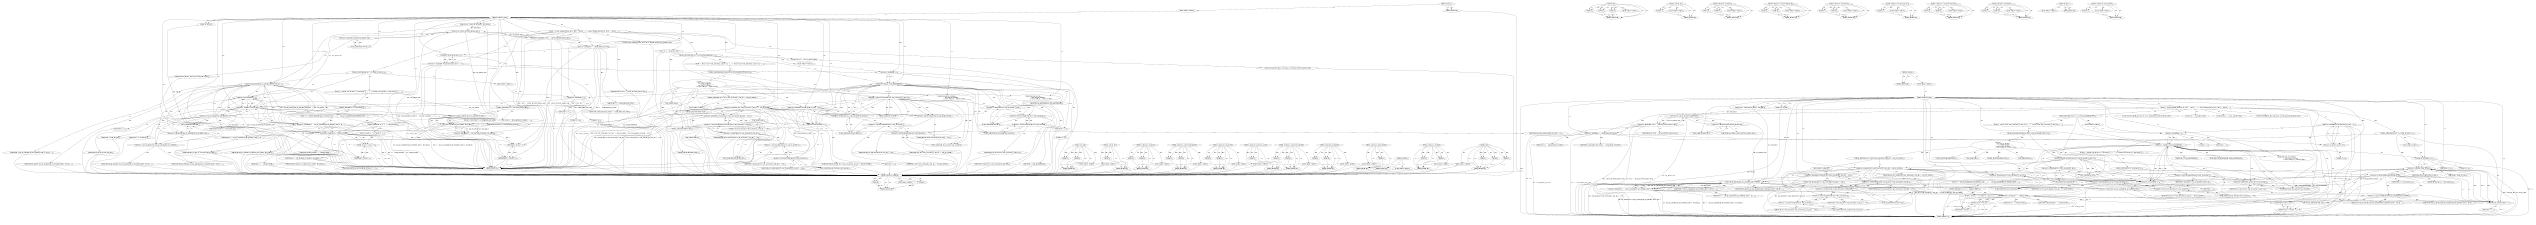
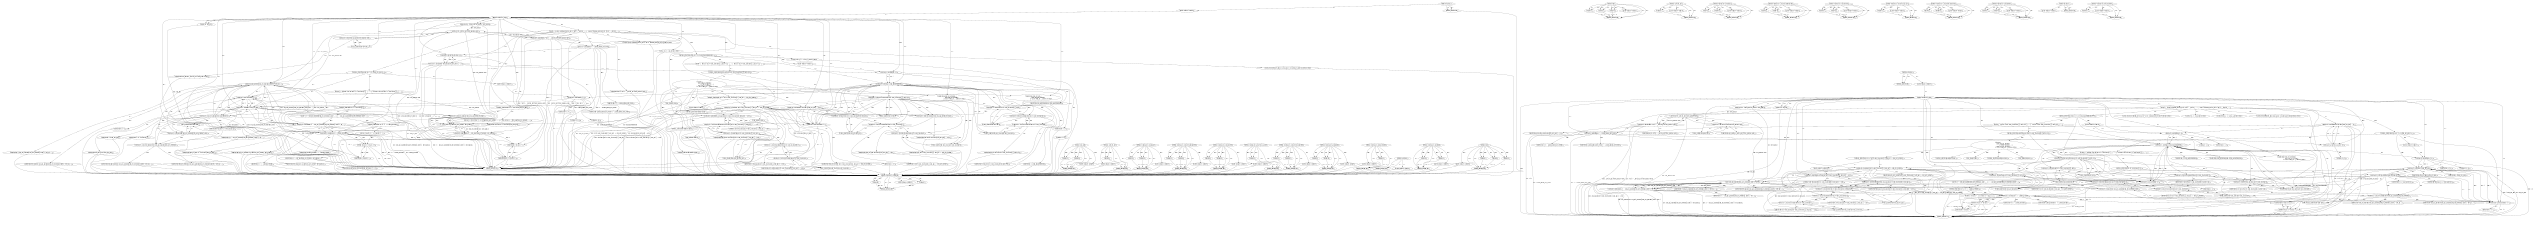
edge "(IDENTIFIER,available,if (available[SUB_API_MAX]))" -> "(IDENTIFIER,available,available[SUB_API_MAX] = {0})": now "(<operator>.assignment,available[SUB_API_MAX] = {0})" -> "(IDENTIFIER,available,available[SUB_API_MAX] = {0})"
